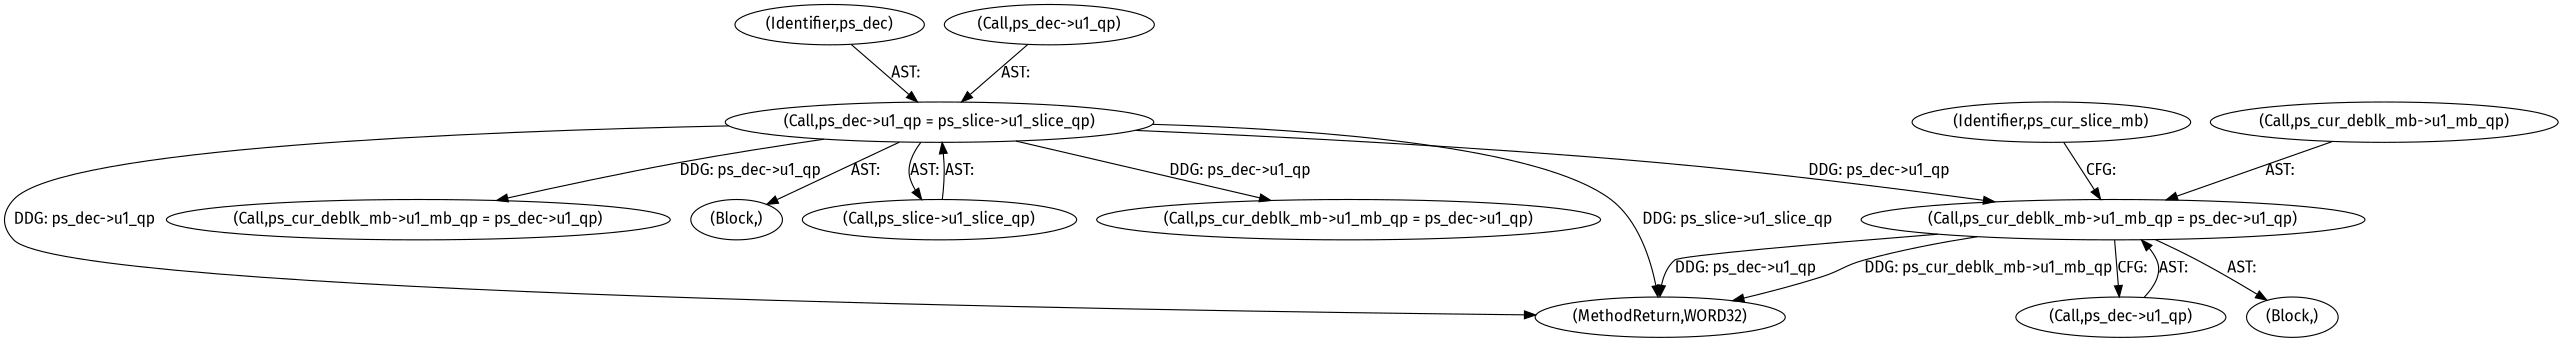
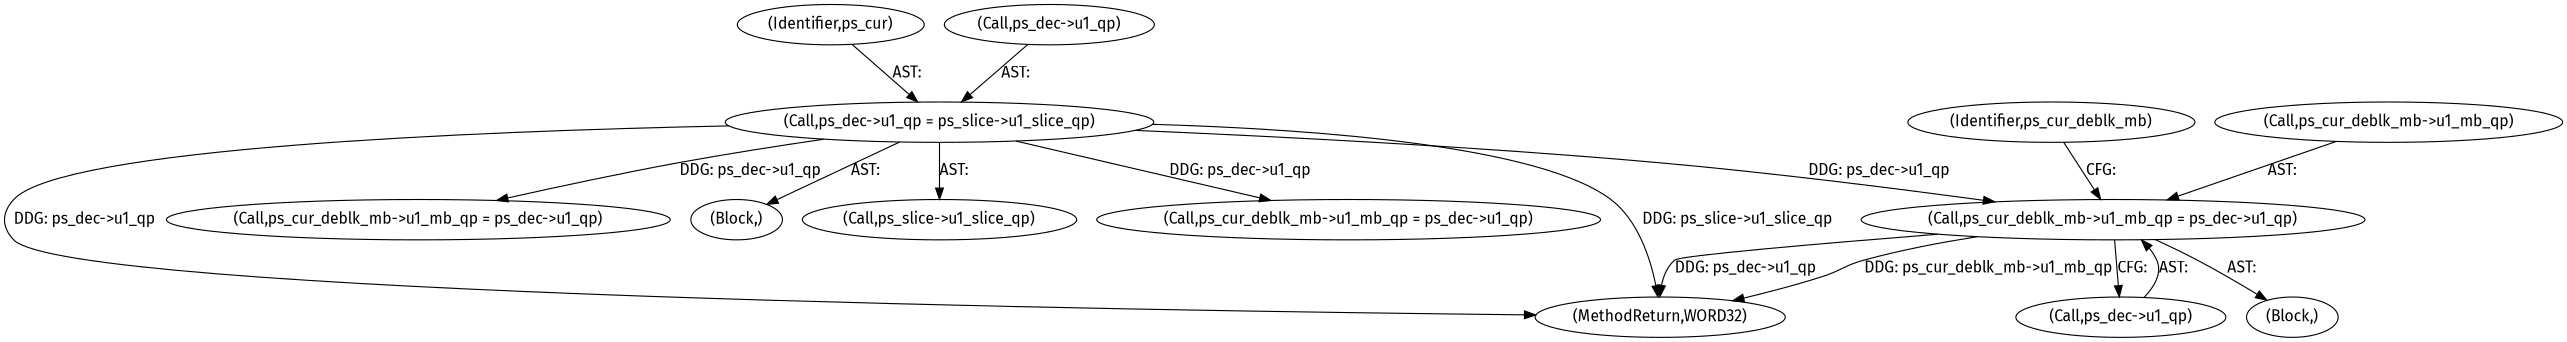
node "(Identifier,ps_dec)": label "(Identifier,ps_dec)" -> "(Identifier,ps_cur)"
node "(Identifier,ps_cur_slice_mb)": label "(Identifier,ps_cur_slice_mb)" -> "(Identifier,ps_cur_deblk_mb)"
edge "(Call,ps_slice->u1_slice_qp)" -> "(Call,ps_dec->u1_qp = ps_slice->u1_slice_qp)": removed, label "AST:"
